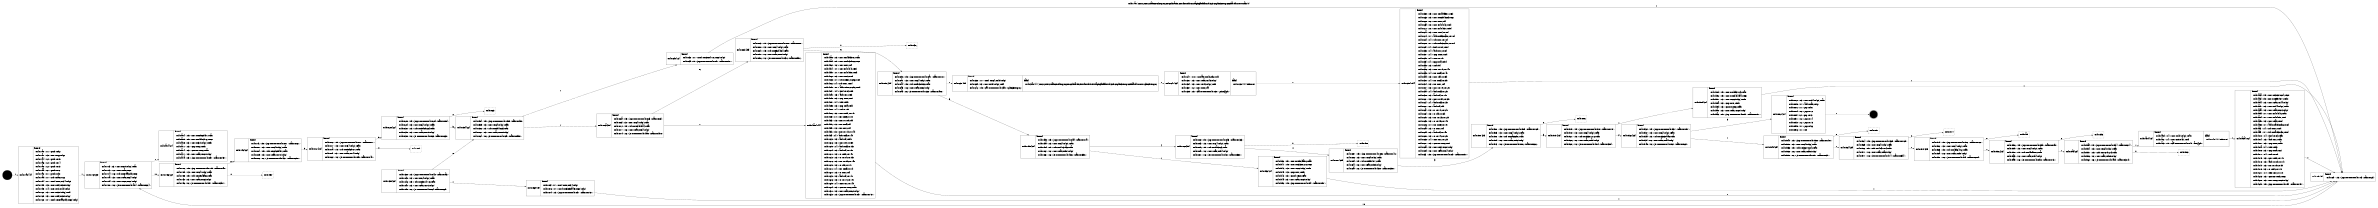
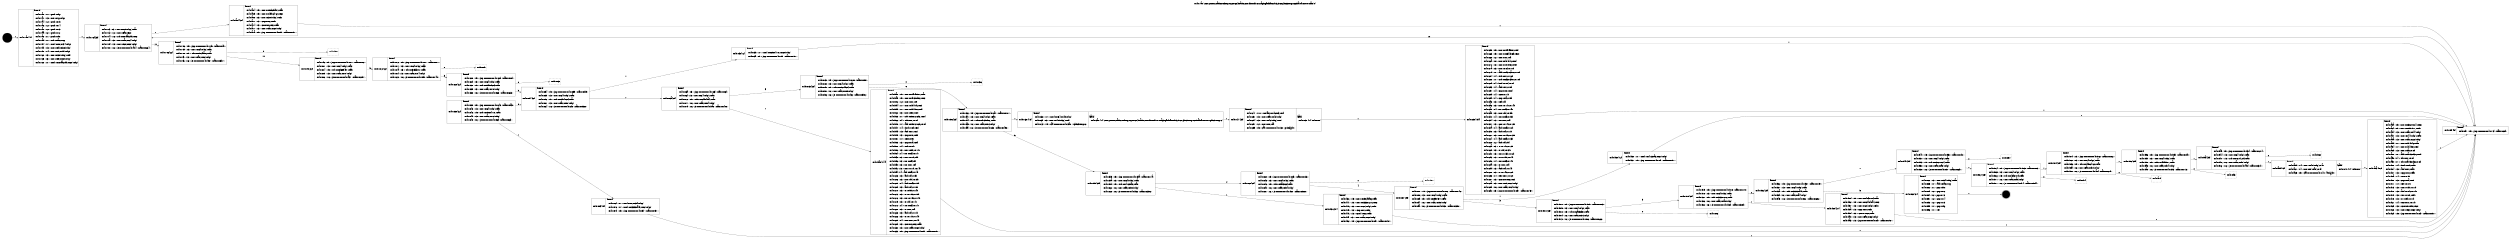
edge "0x401a04 [27]" -> "0x401ef7 [5]": added, label "1"
node "0x401b30 [12]": added
